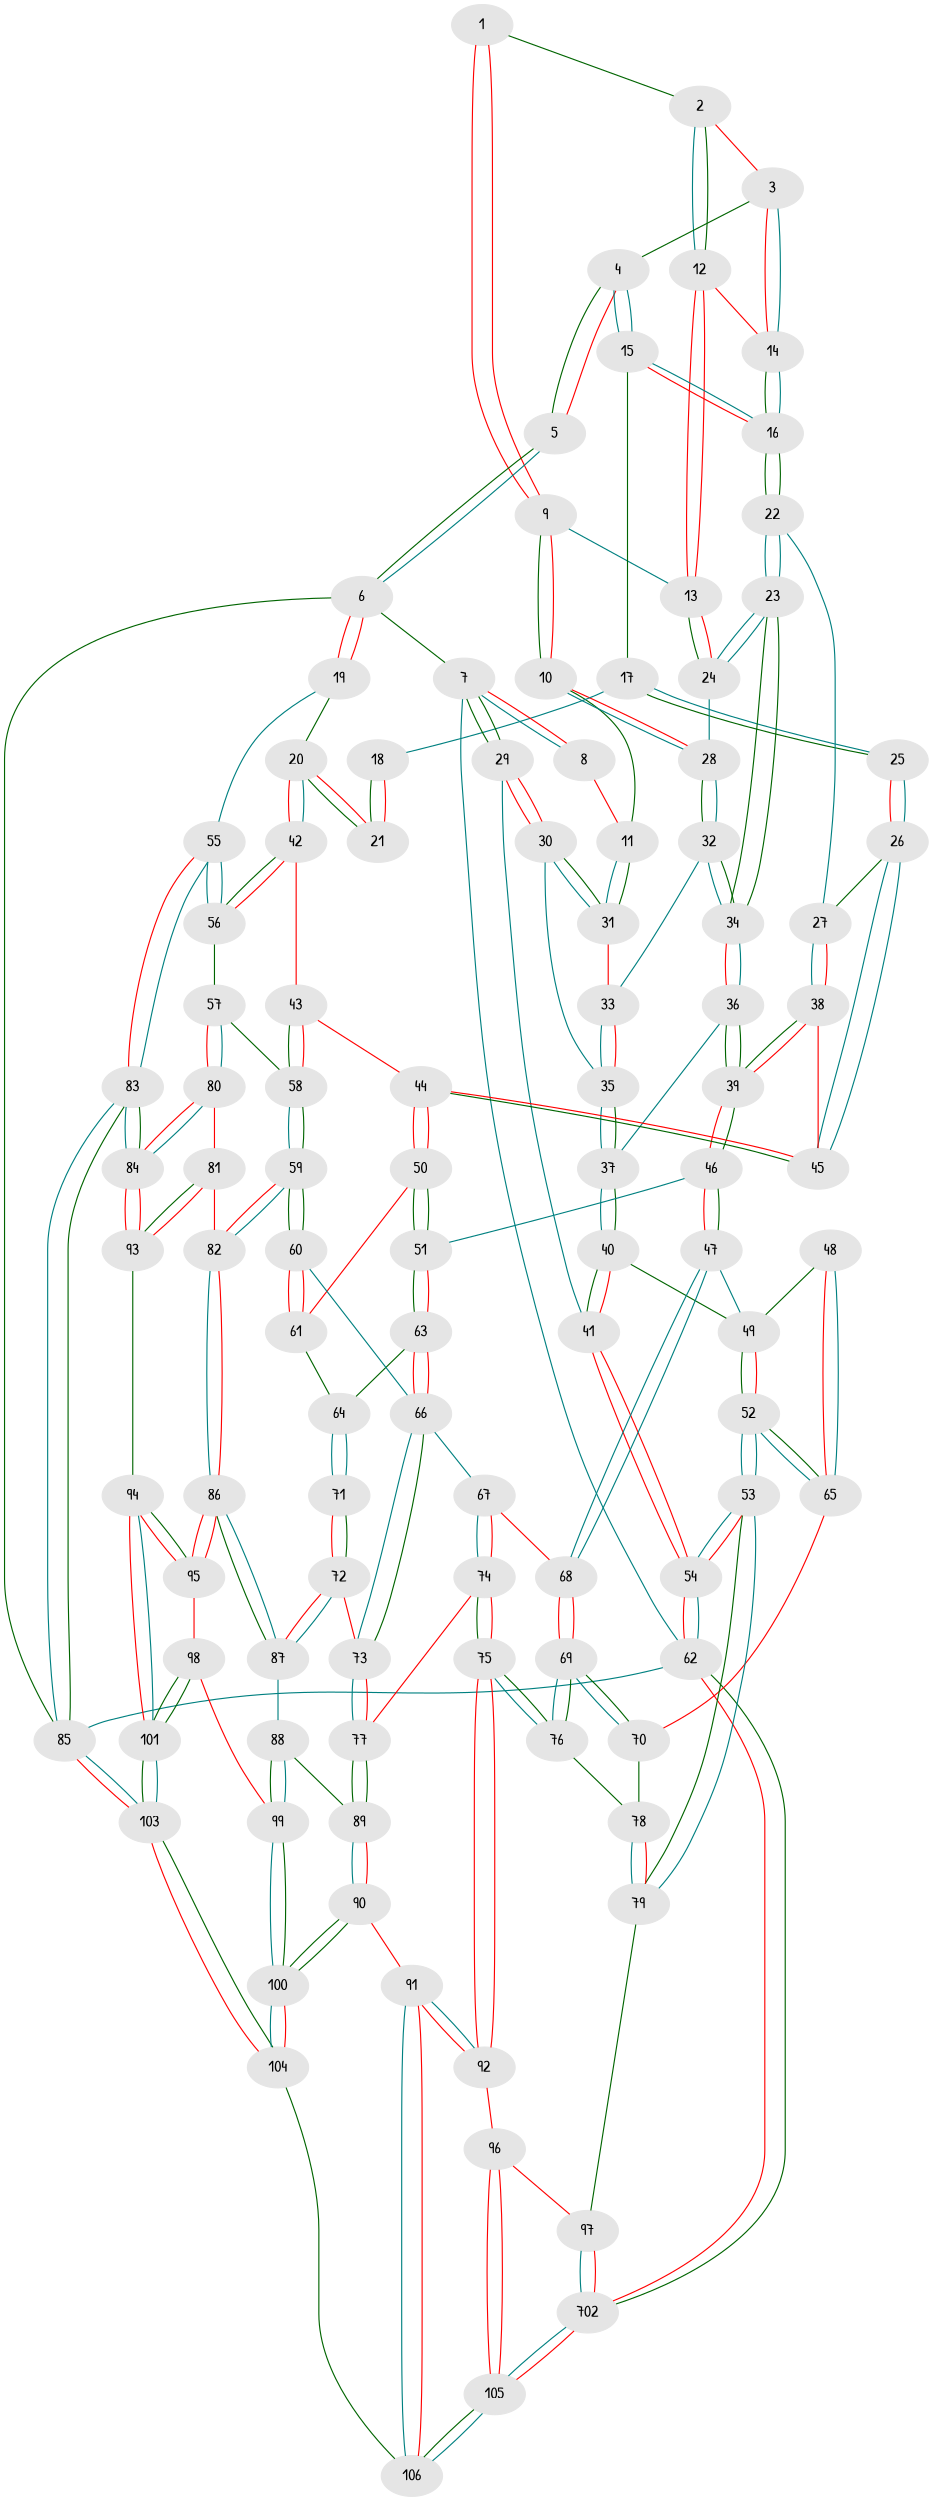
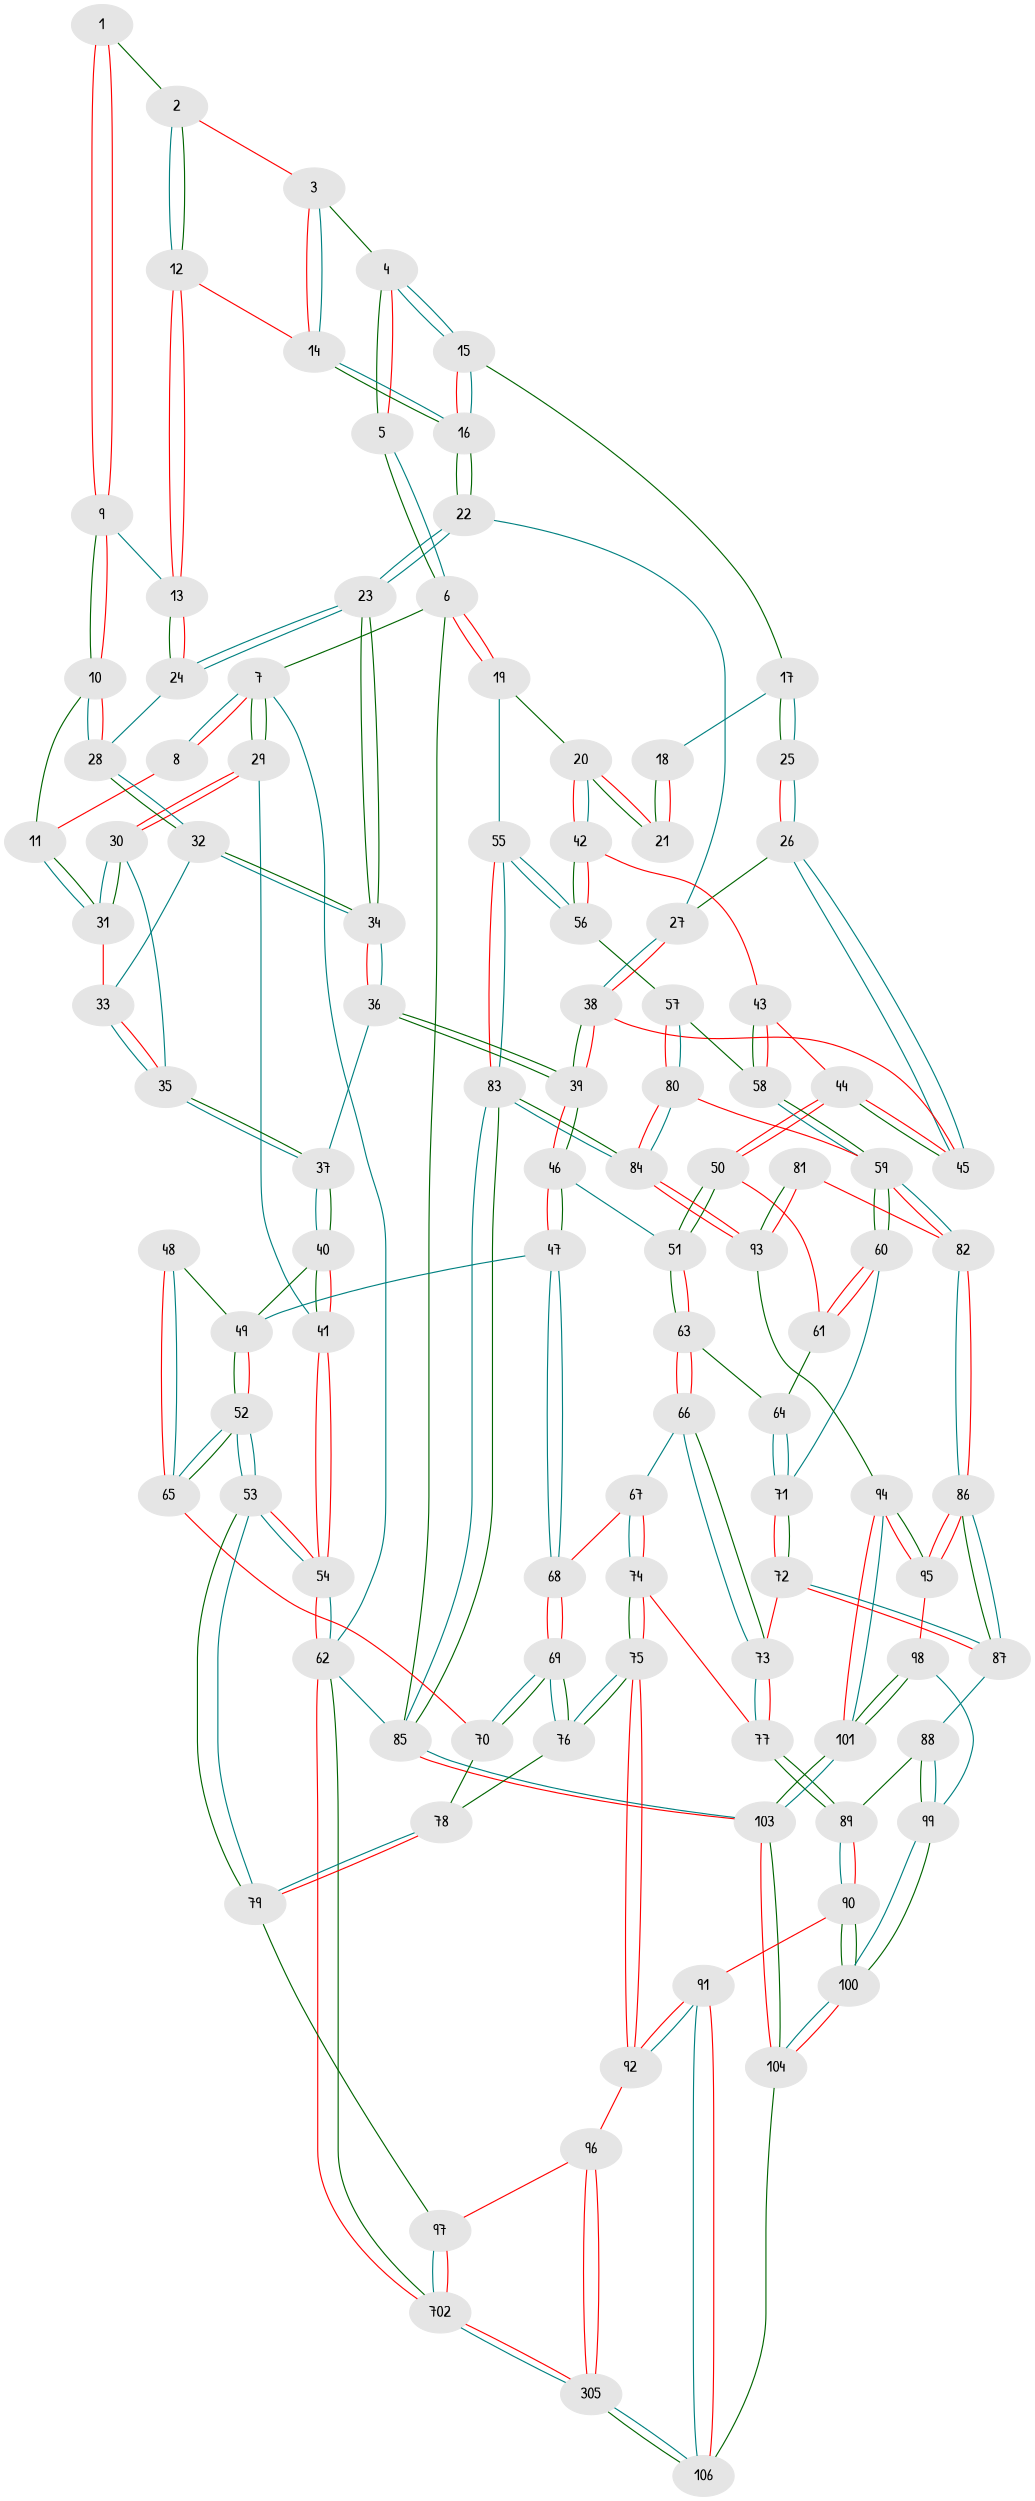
edge "80" -- "81": now "80" -- "59"
edge "60" -- "66": now "60" -- "71"
edge "98" -- "99": color red -> teal
node "105": label "105" -> "305"
